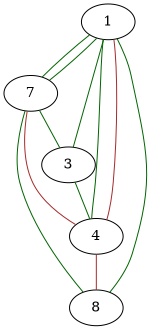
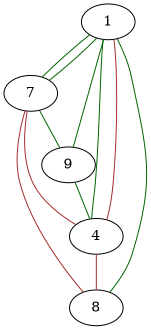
node "3": label "3" -> "9"
edge "7" -- "8": color darkgreen -> brown
